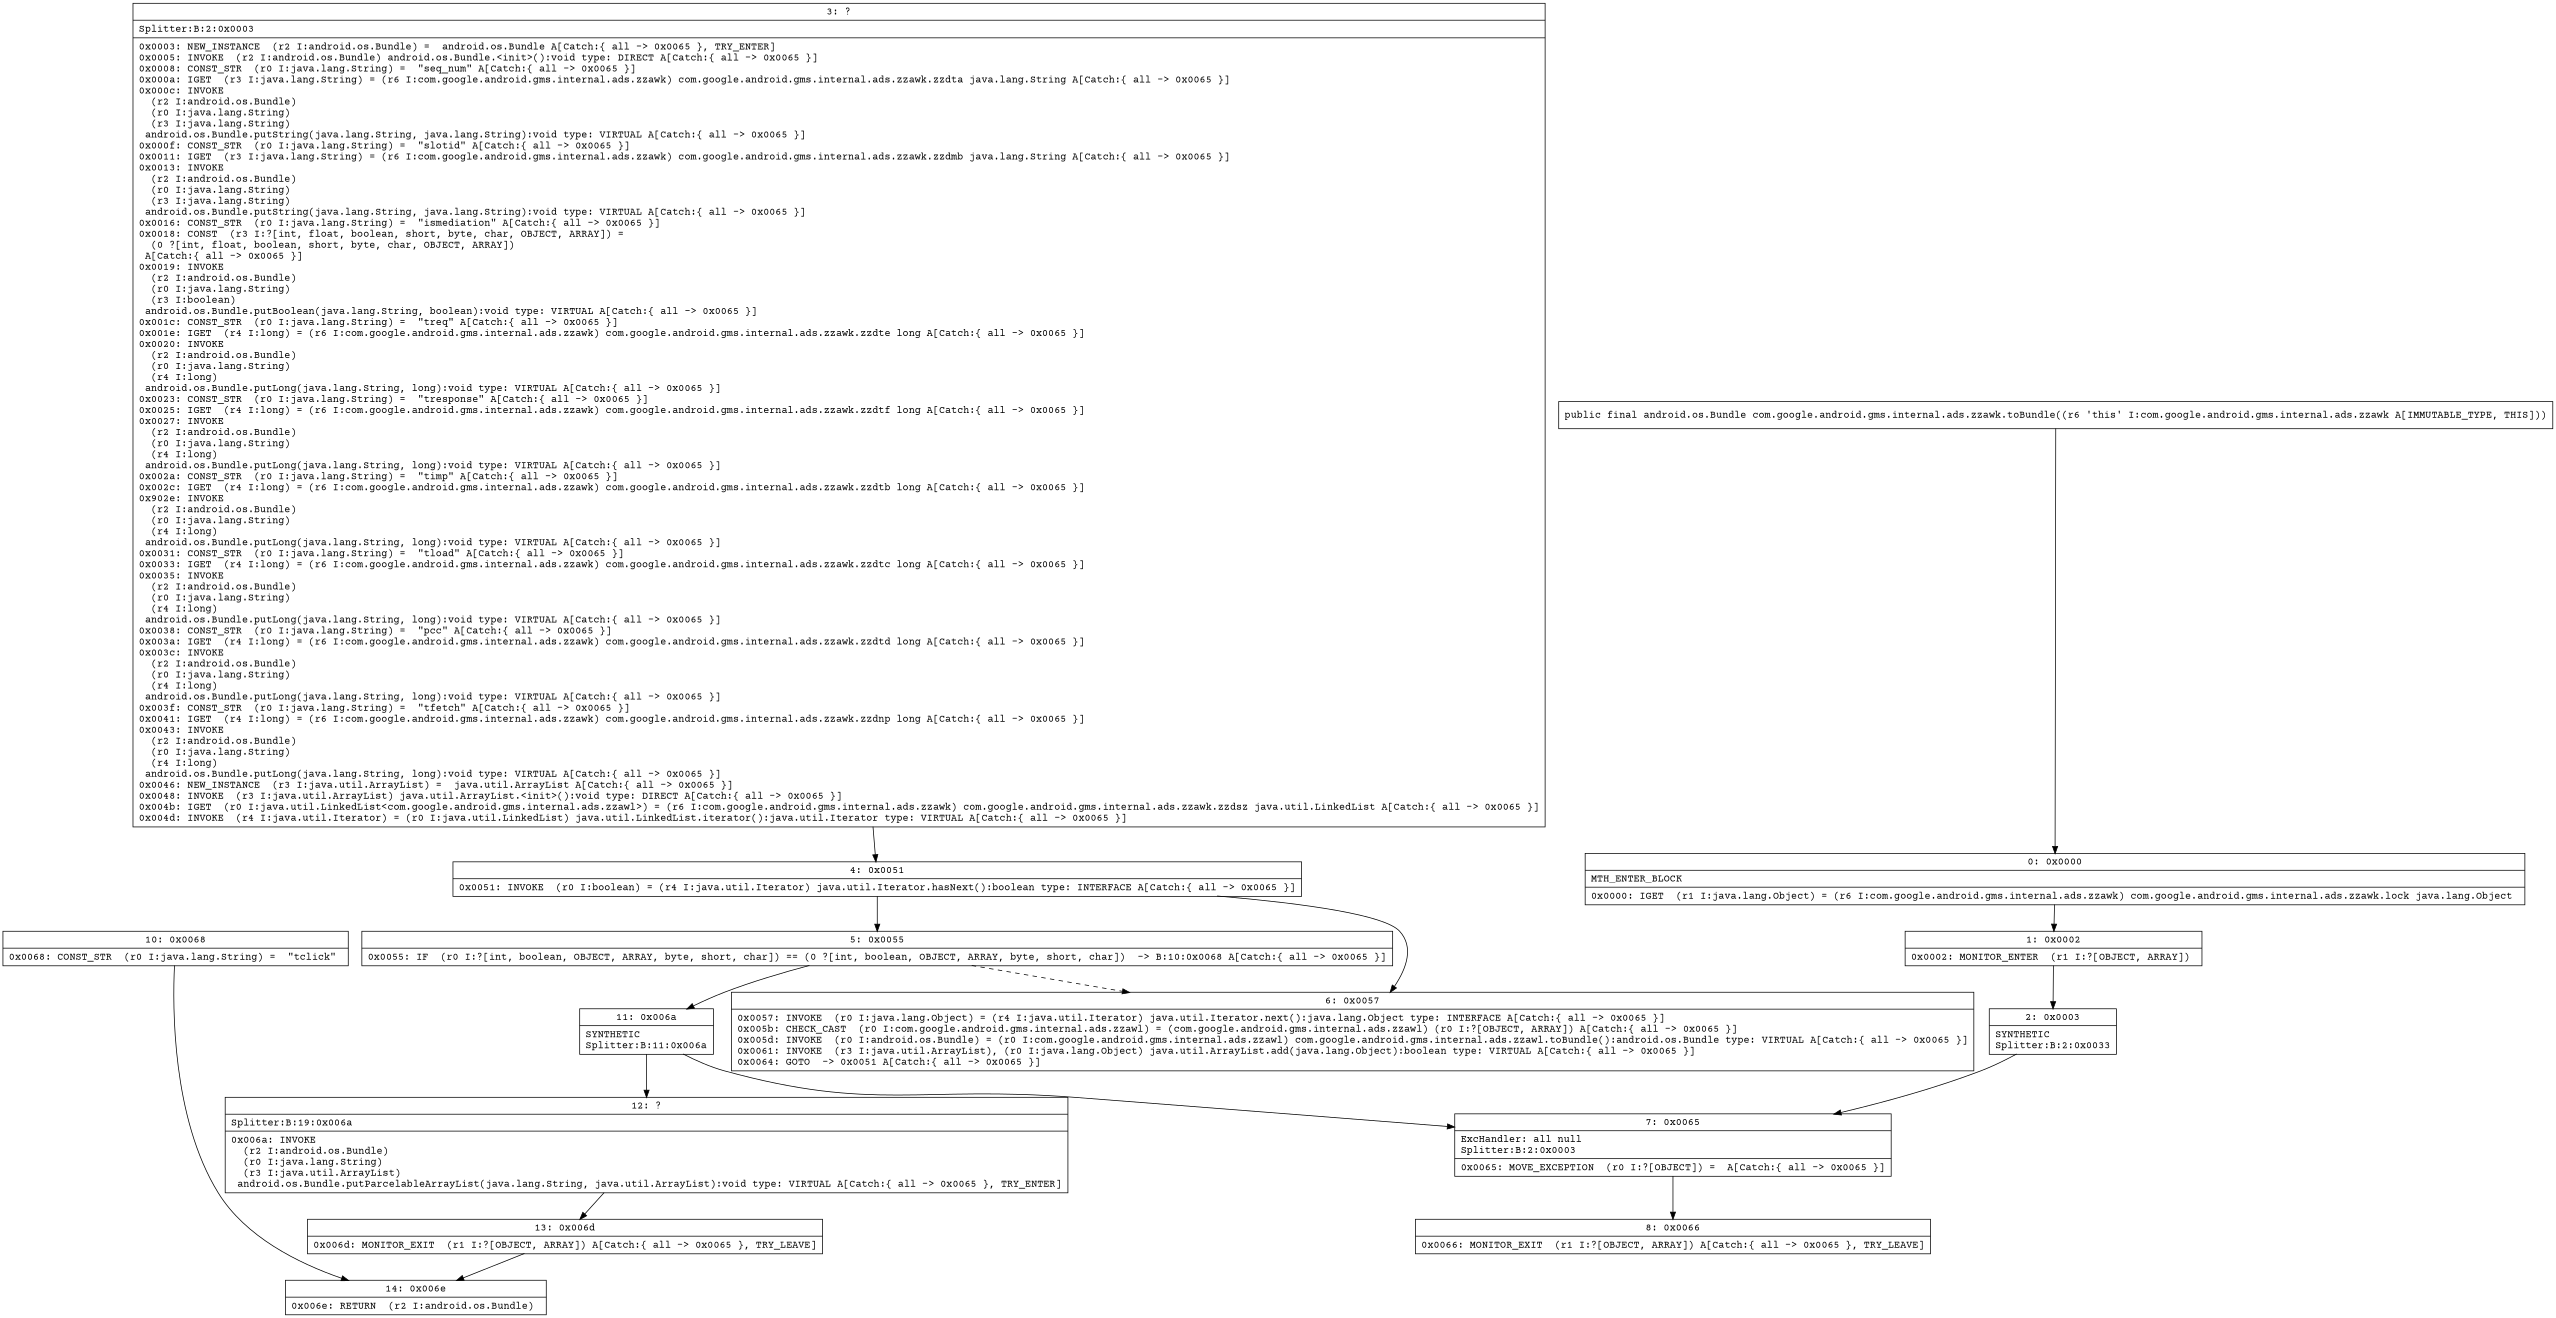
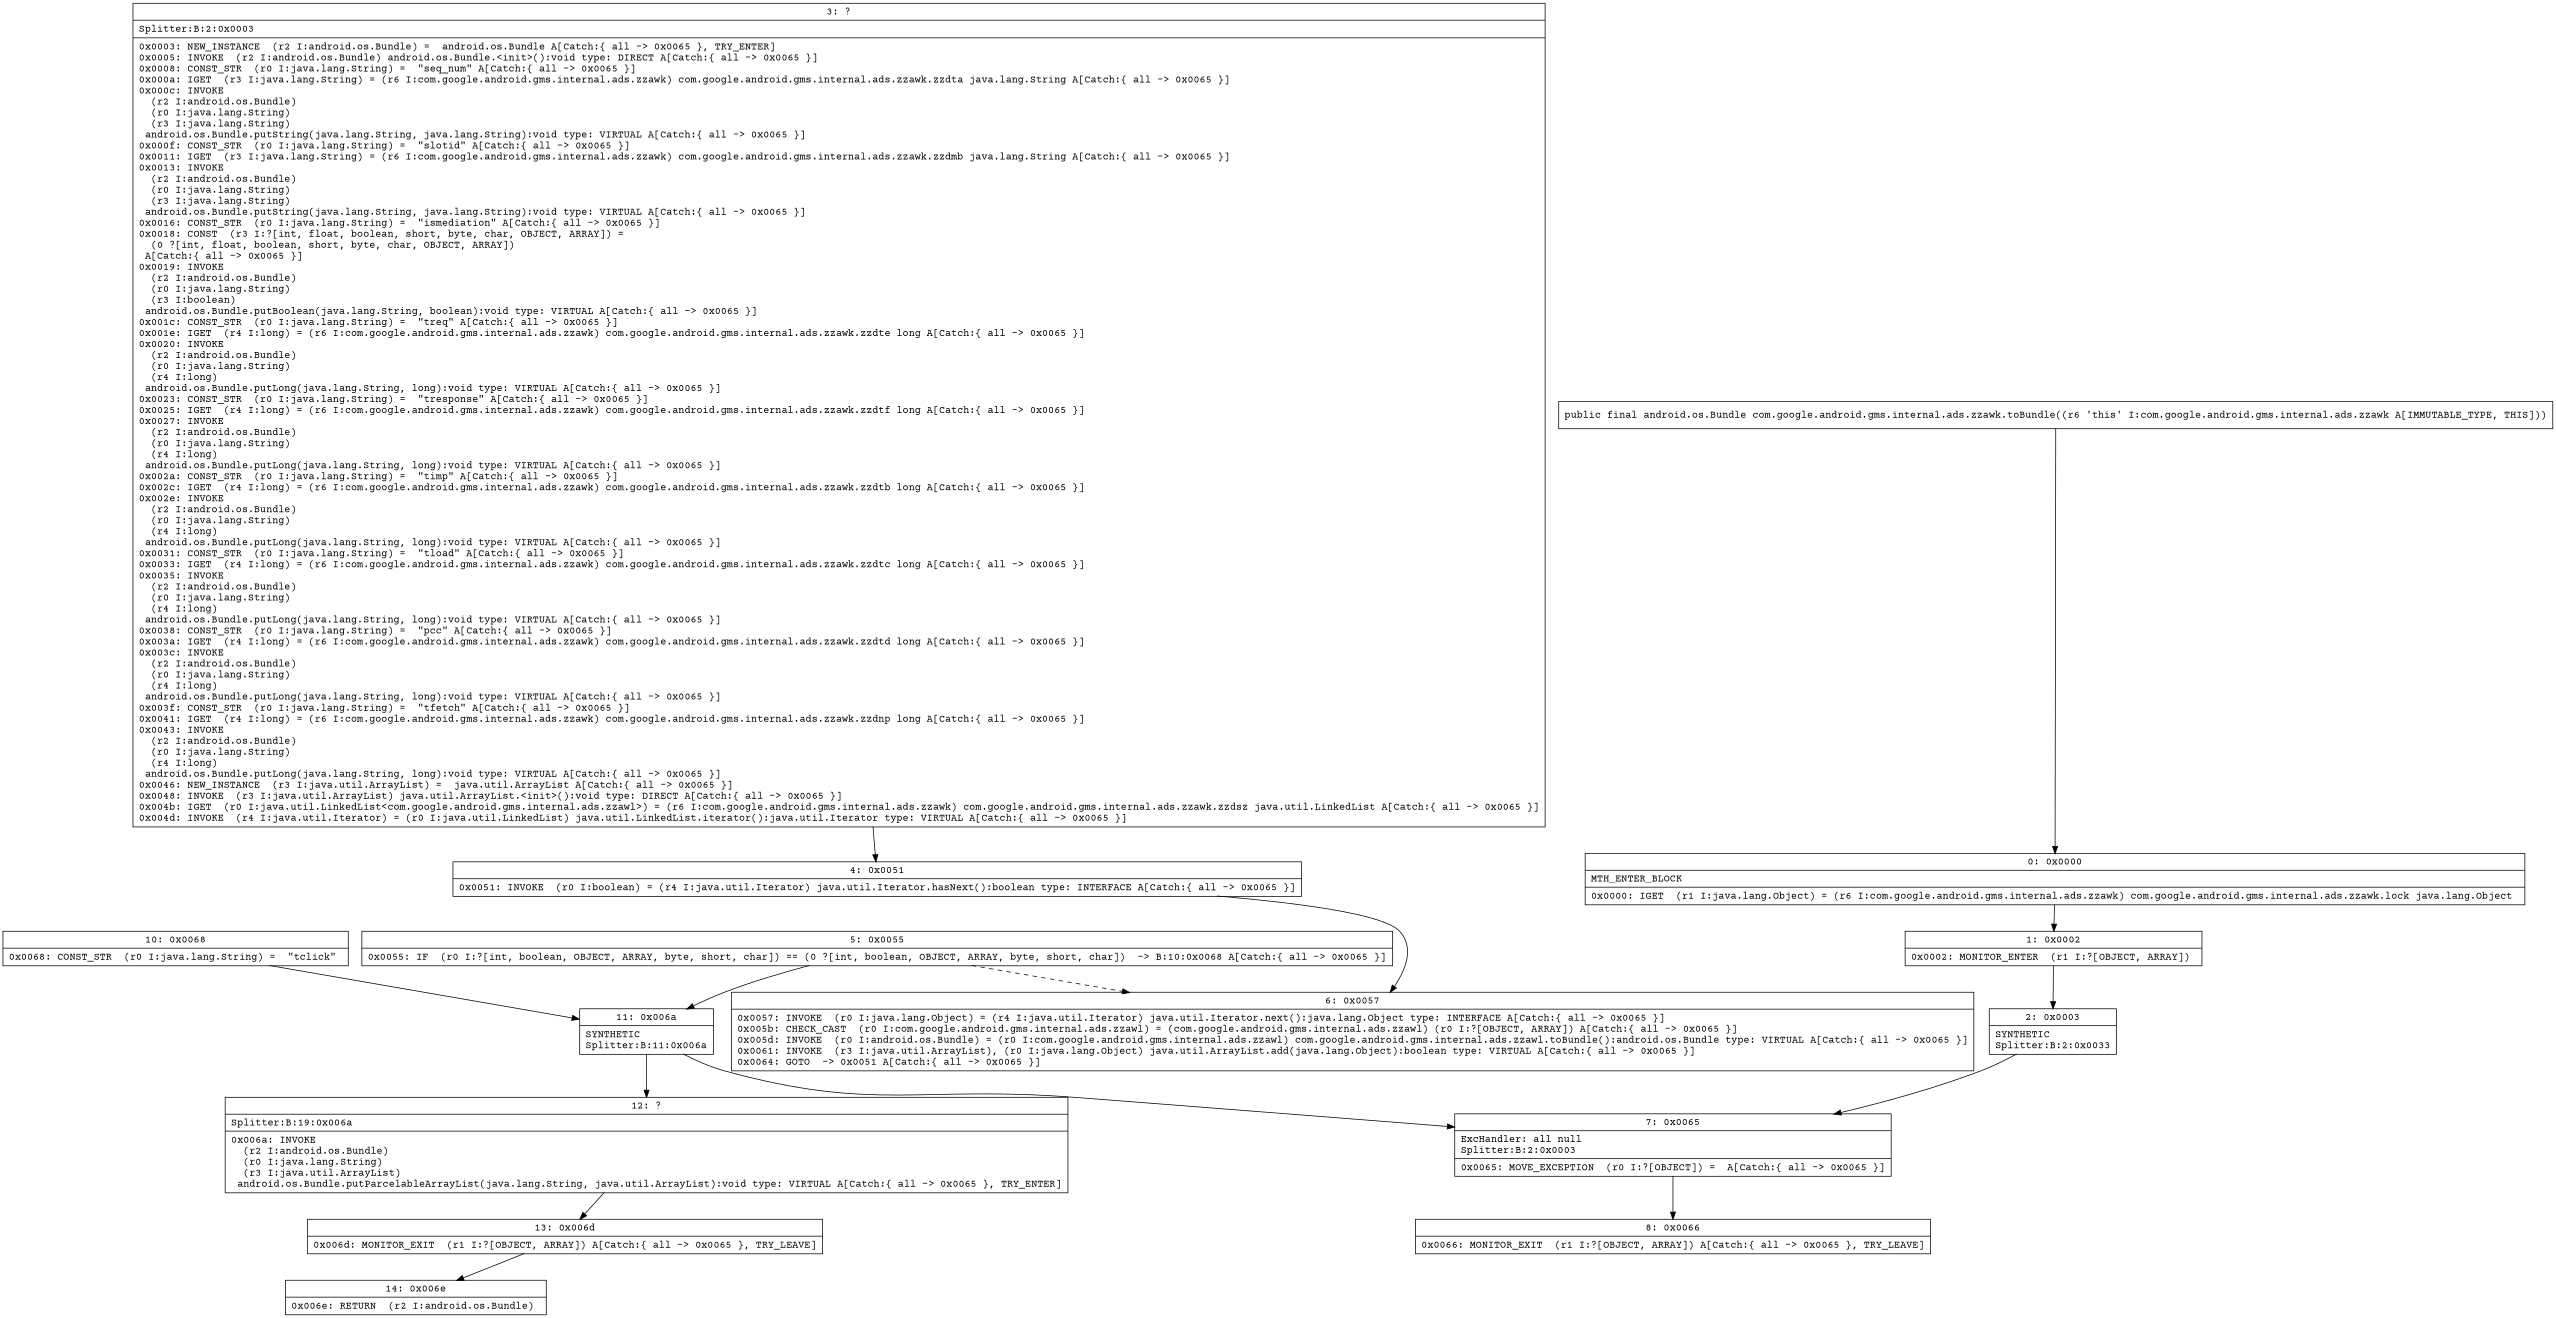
node "3: ?": text "0x902e: INVOKE" -> "0x002e: INVOKE"
edge "4: 0x0051" -> "5: 0x0055": removed
edge "10: 0x0068" -> "14: 0x006e": now "10: 0x0068" -> "11: 0x006a"
